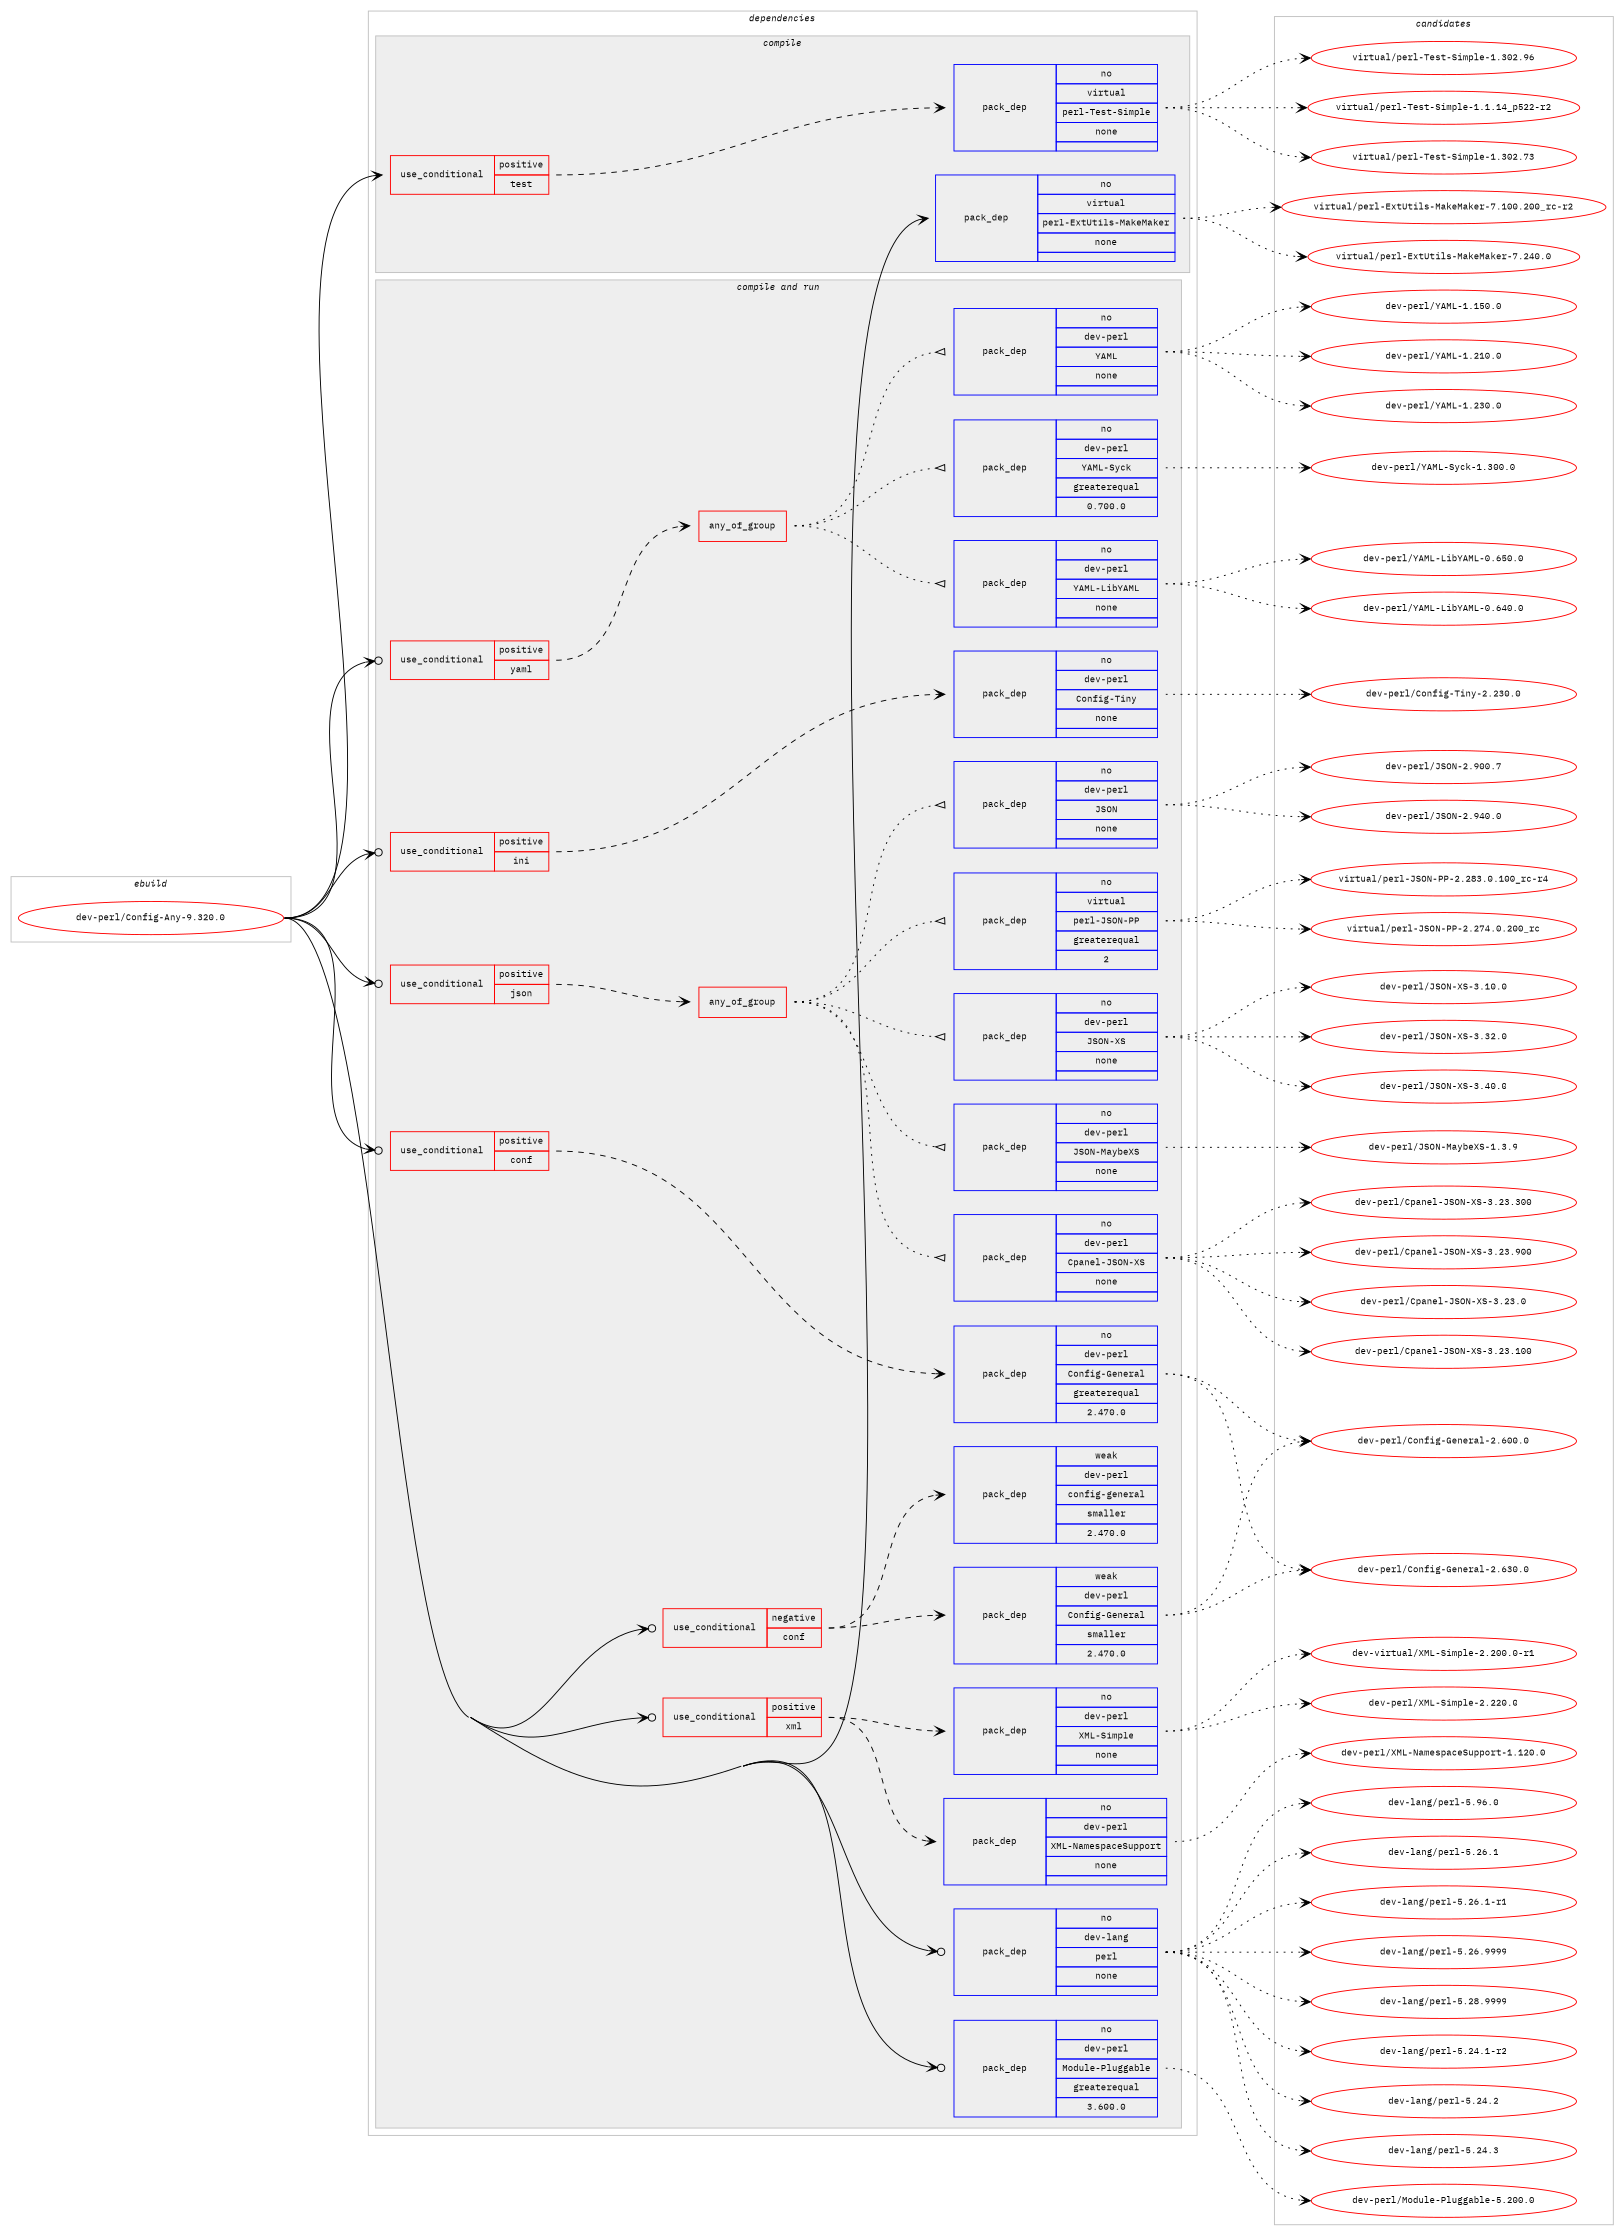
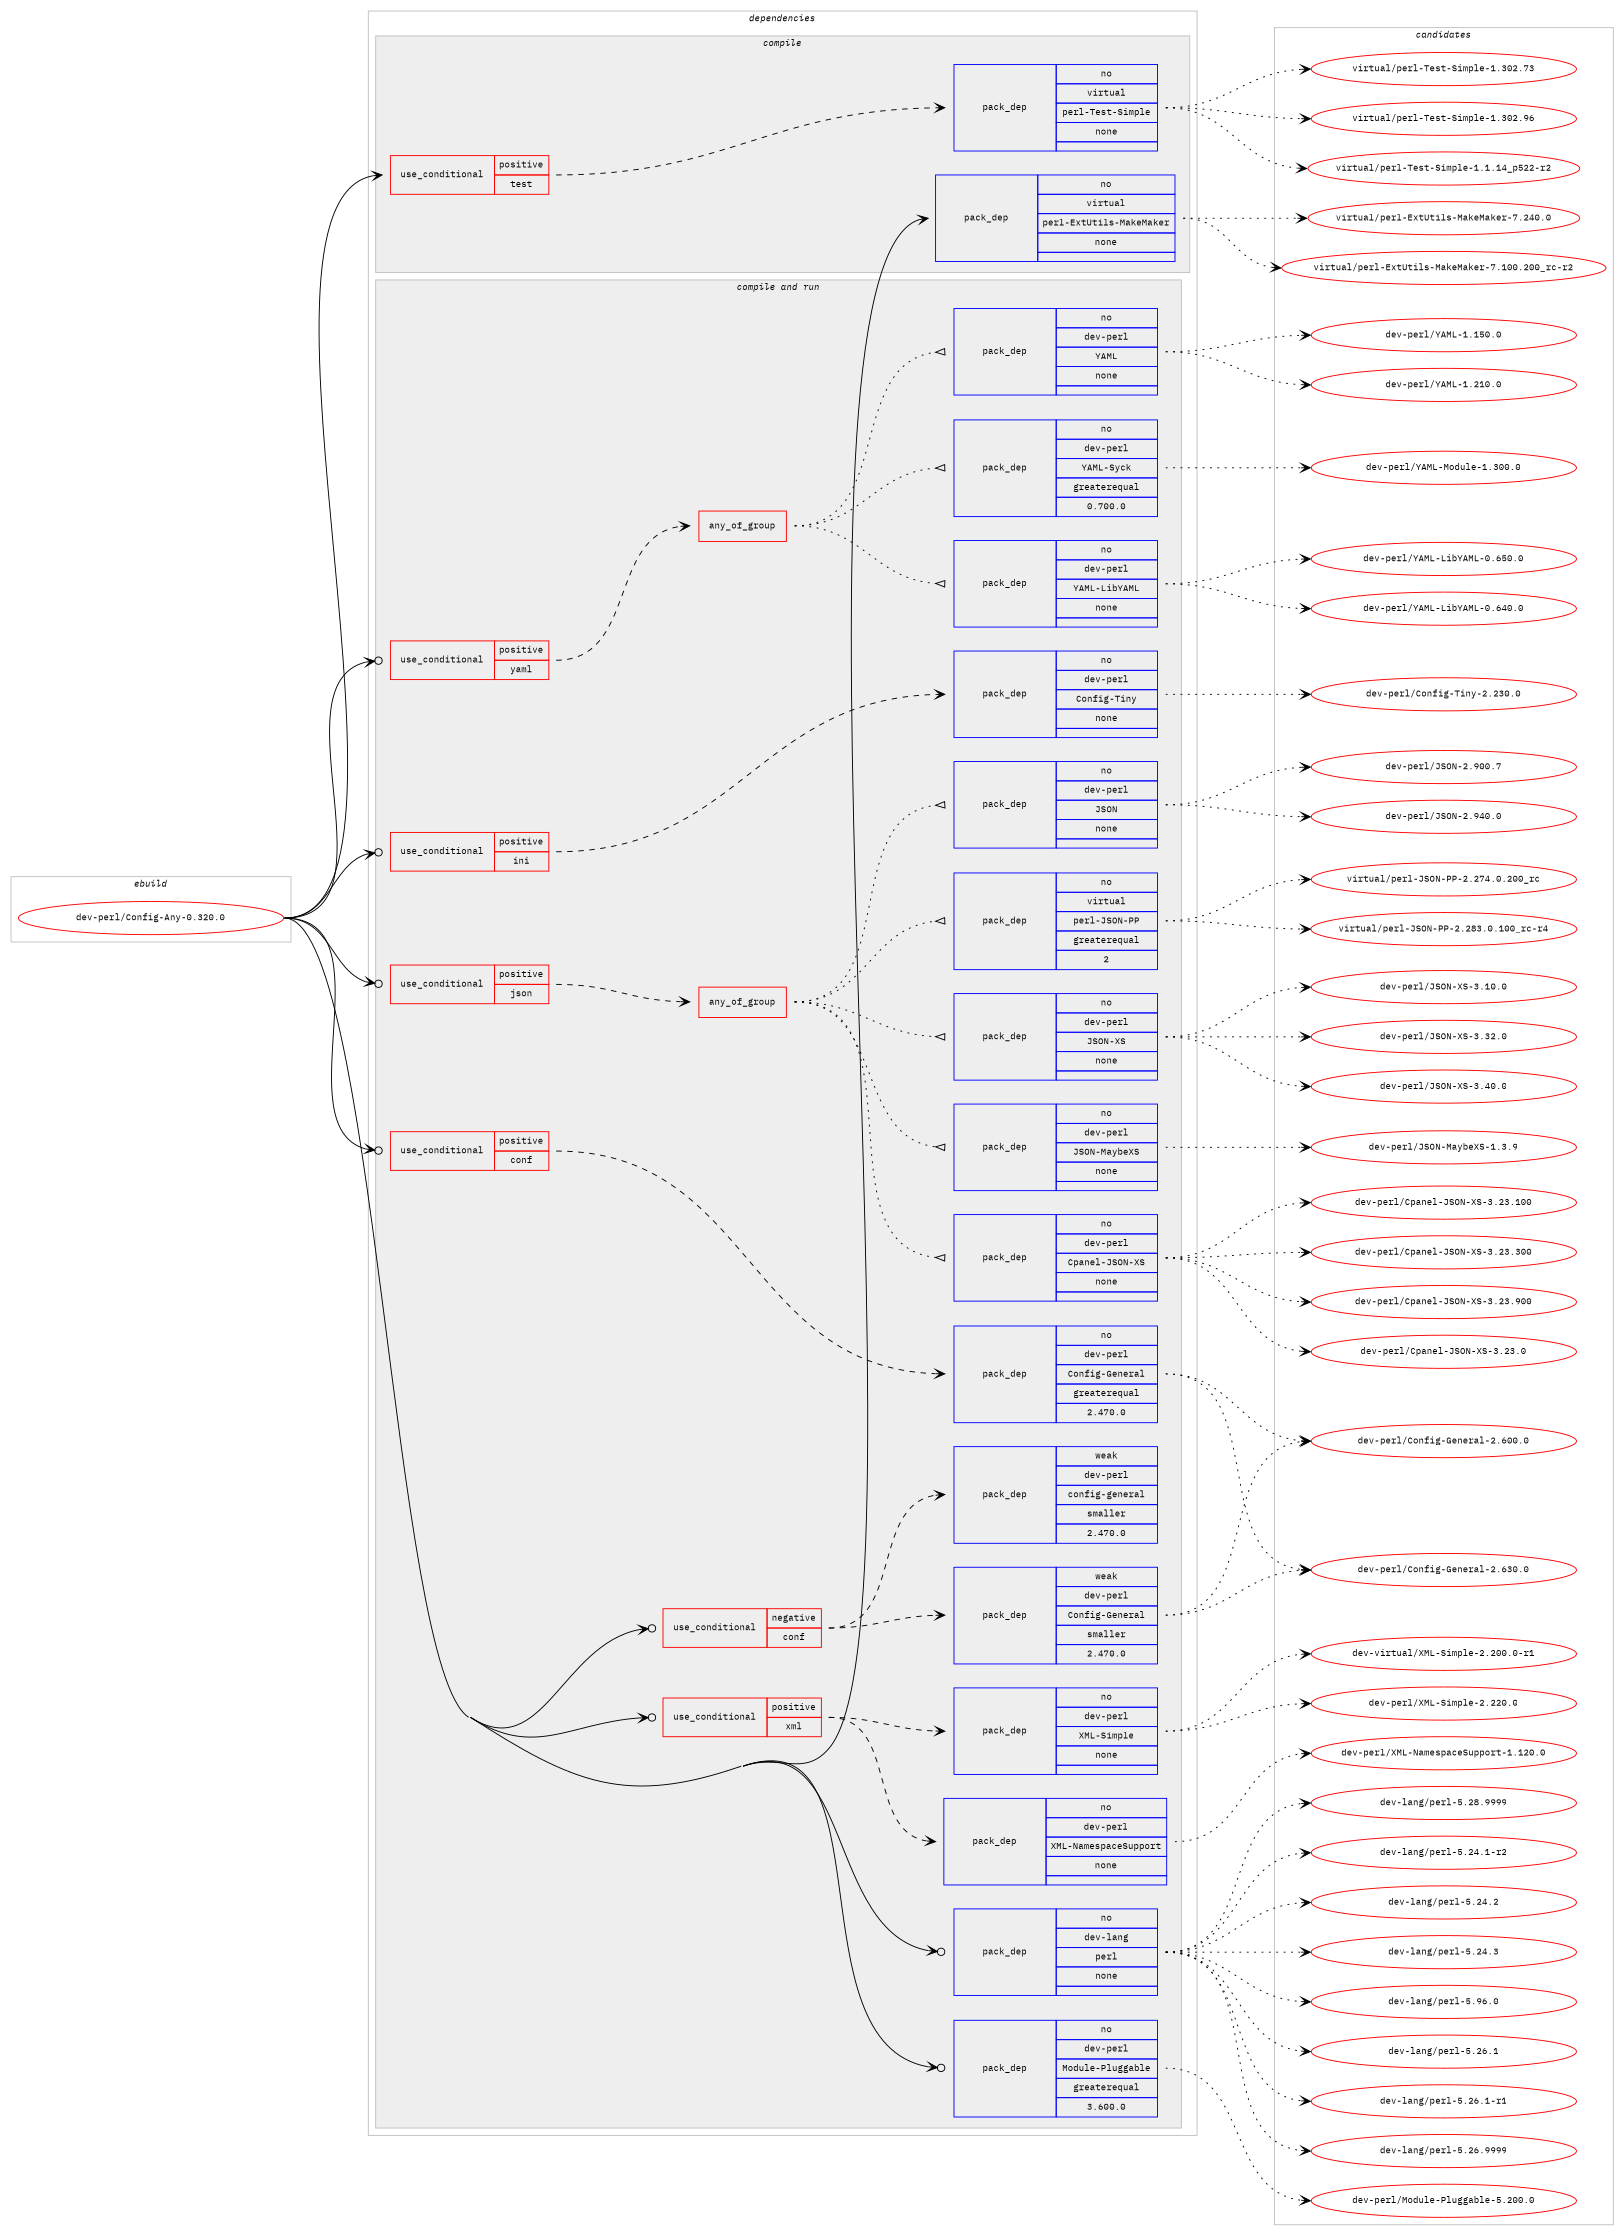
node "dev-perl/YAML-1.230.0": removed
node "dev-perl/YAML-Syck-1.300.0": label "dev-perl/YAML-Syck-1.300.0" -> "dev-perl/YAML-Module-1.300.0"
node "dev-perl/Config-Any-9.320.0": label "dev-perl/Config-Any-9.320.0" -> "dev-perl/Config-Any-0.320.0"
